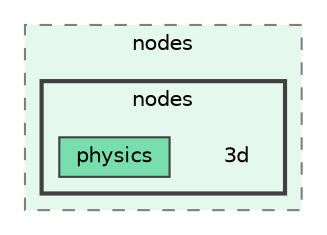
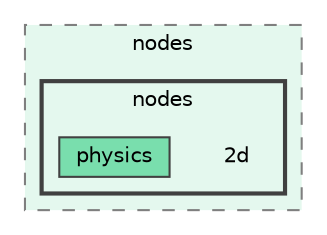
node "3d": label "3d" -> "2d"
